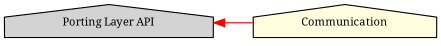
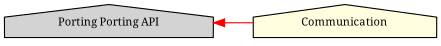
node "Porting Layer API": label "Porting Layer API" -> "Porting Porting API"
